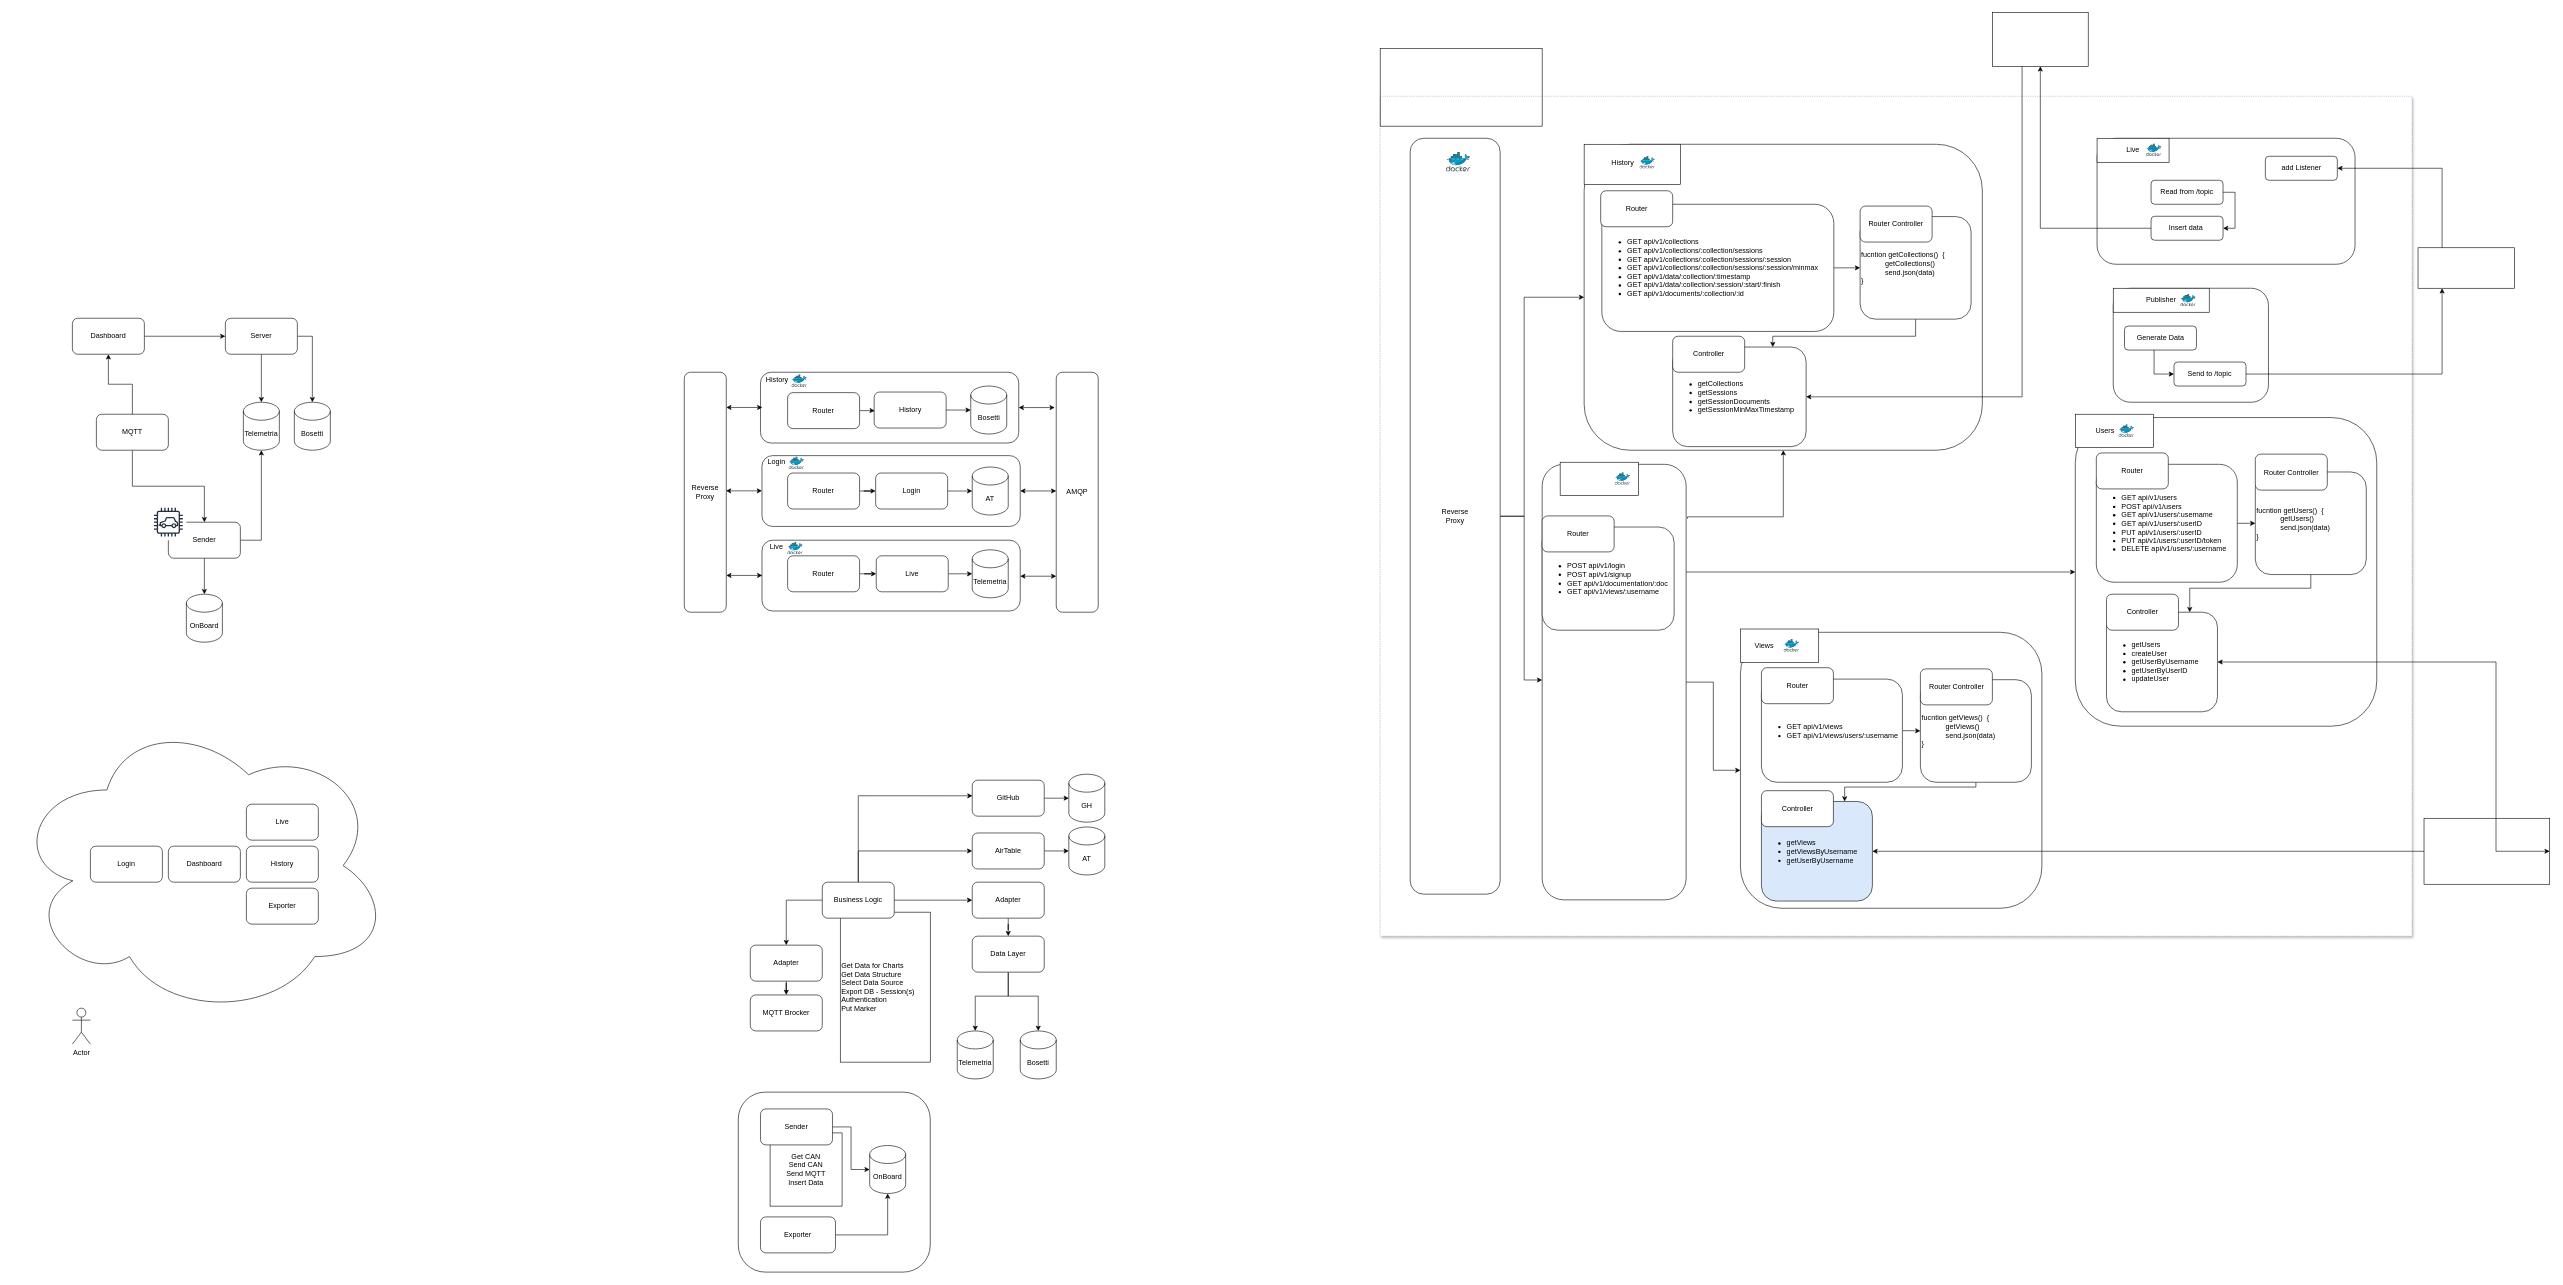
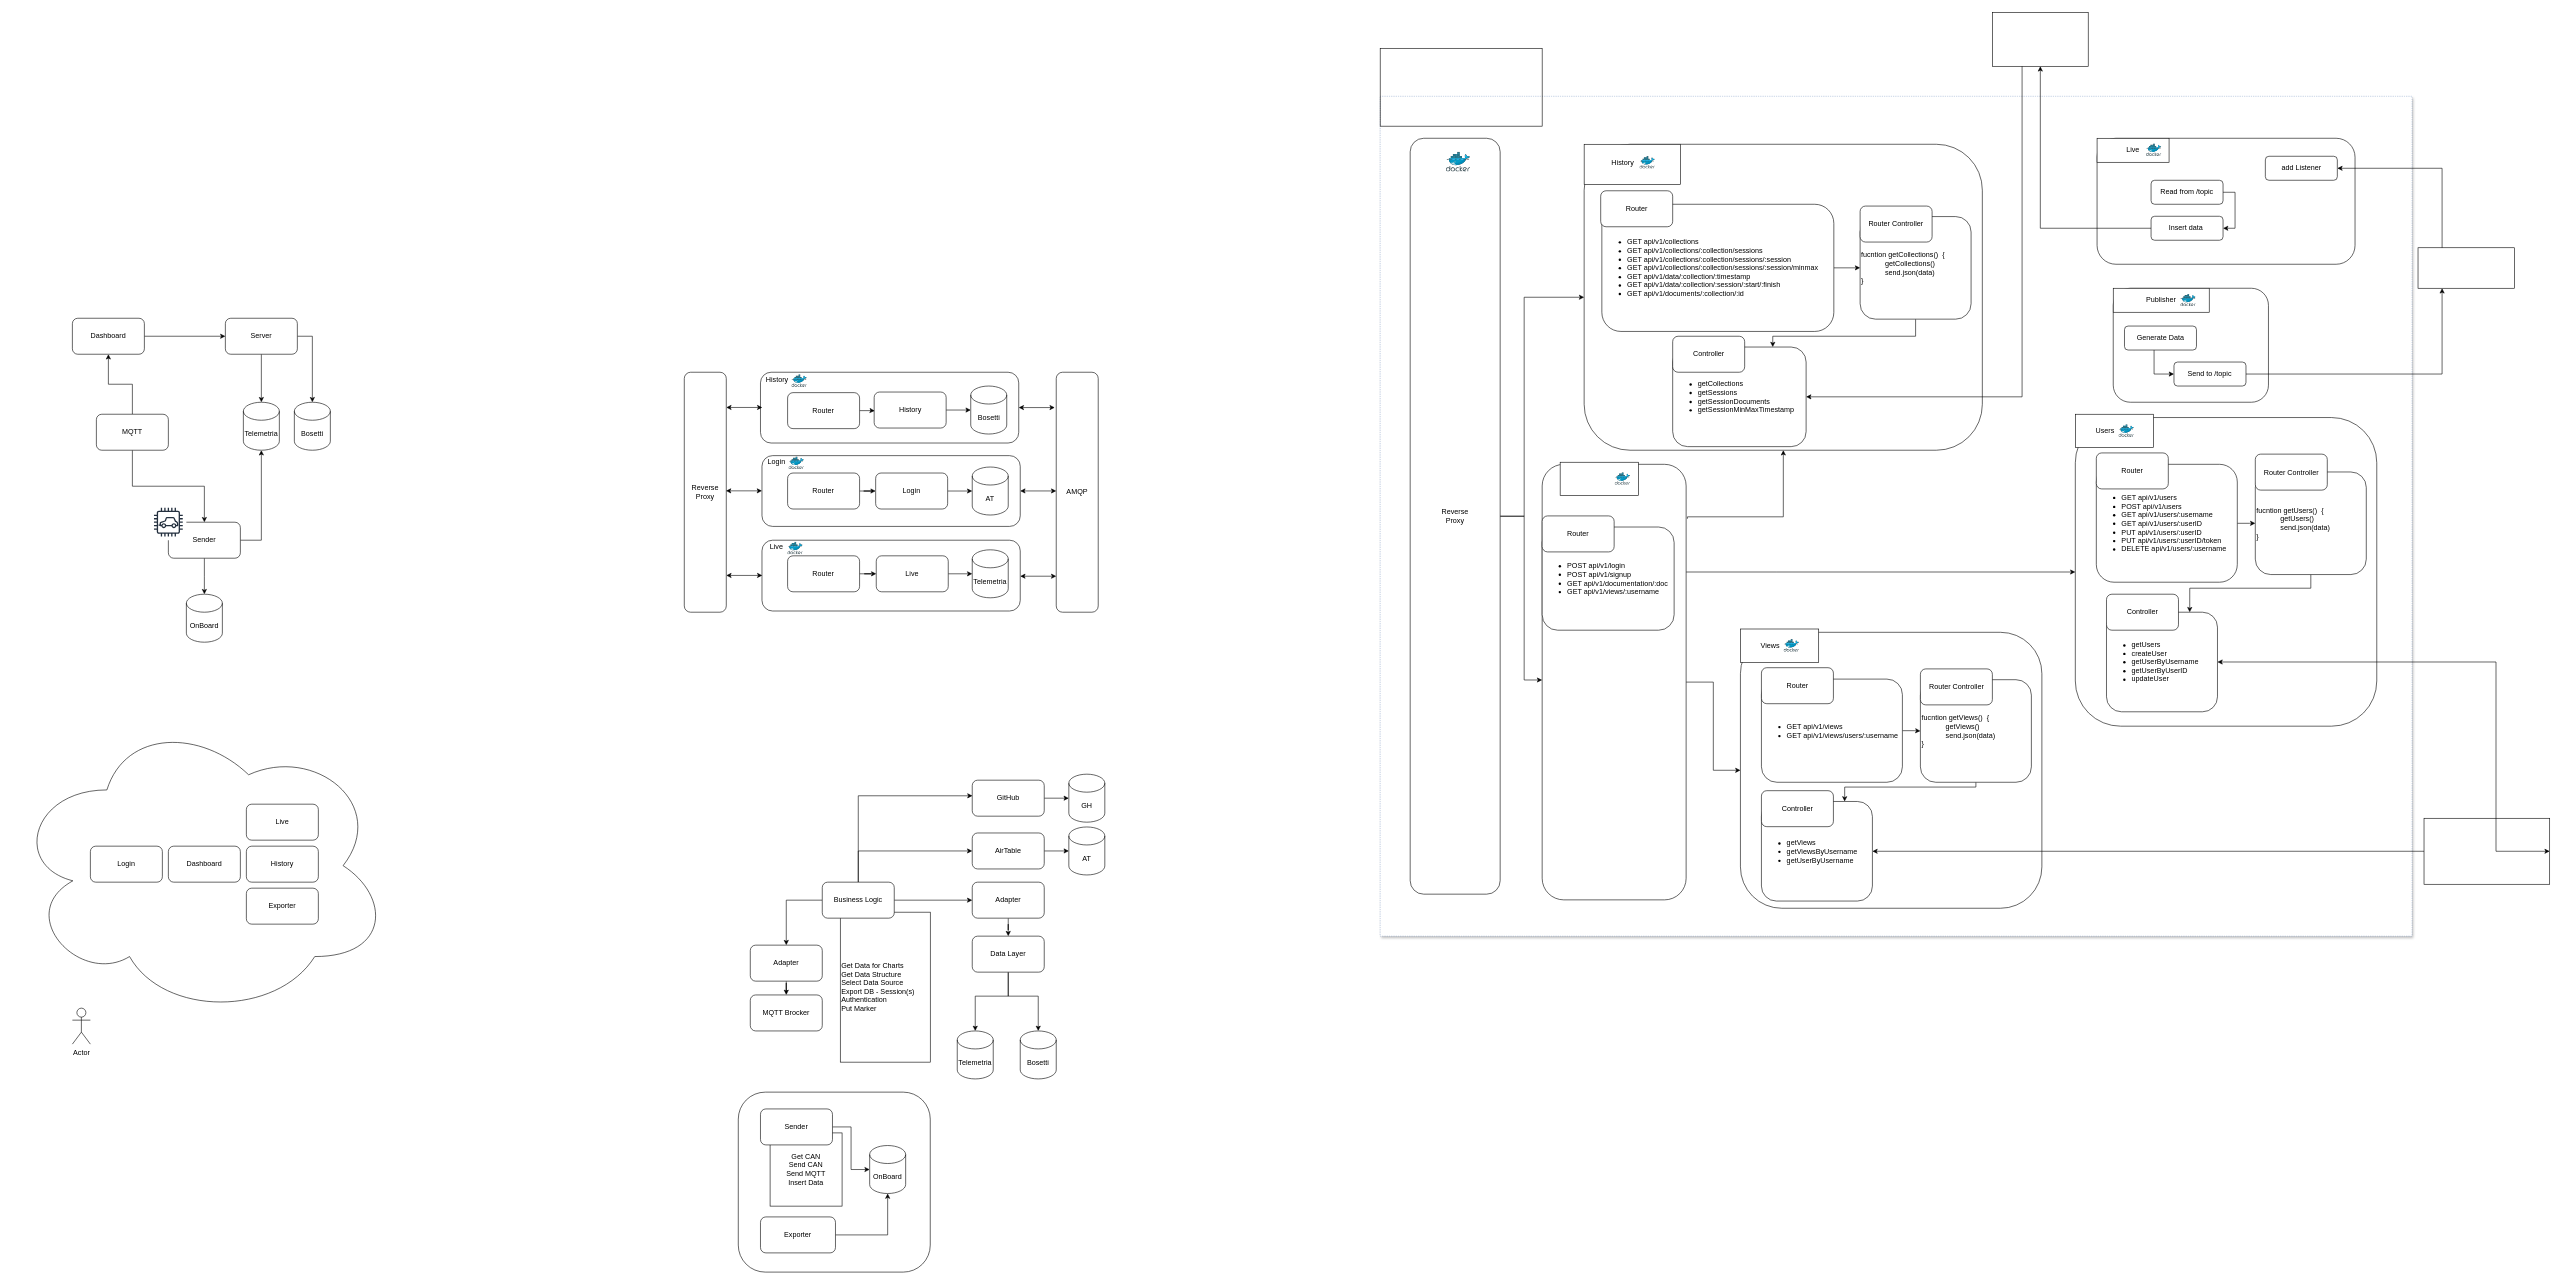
node "Views": moved (1765, 646) -> (1771, 646)
node "getViews getViewsByUsername getUserByUsername": fillcolor #dae8fc -> #ffffff
